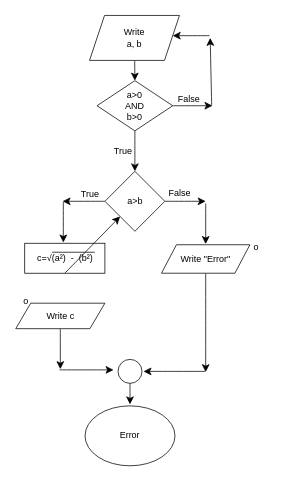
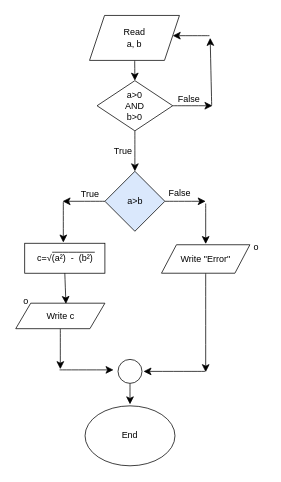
node "Write a, b": label "Write a, b" -> "Read a, b"
node "a>b": fillcolor #ffffff -> #dae8fc
edge "c=√(a²) - (b²)" -> "a>b": now "c=√(a²) - (b²)" -> "Write c"
node "Error": label "Error" -> "End"
